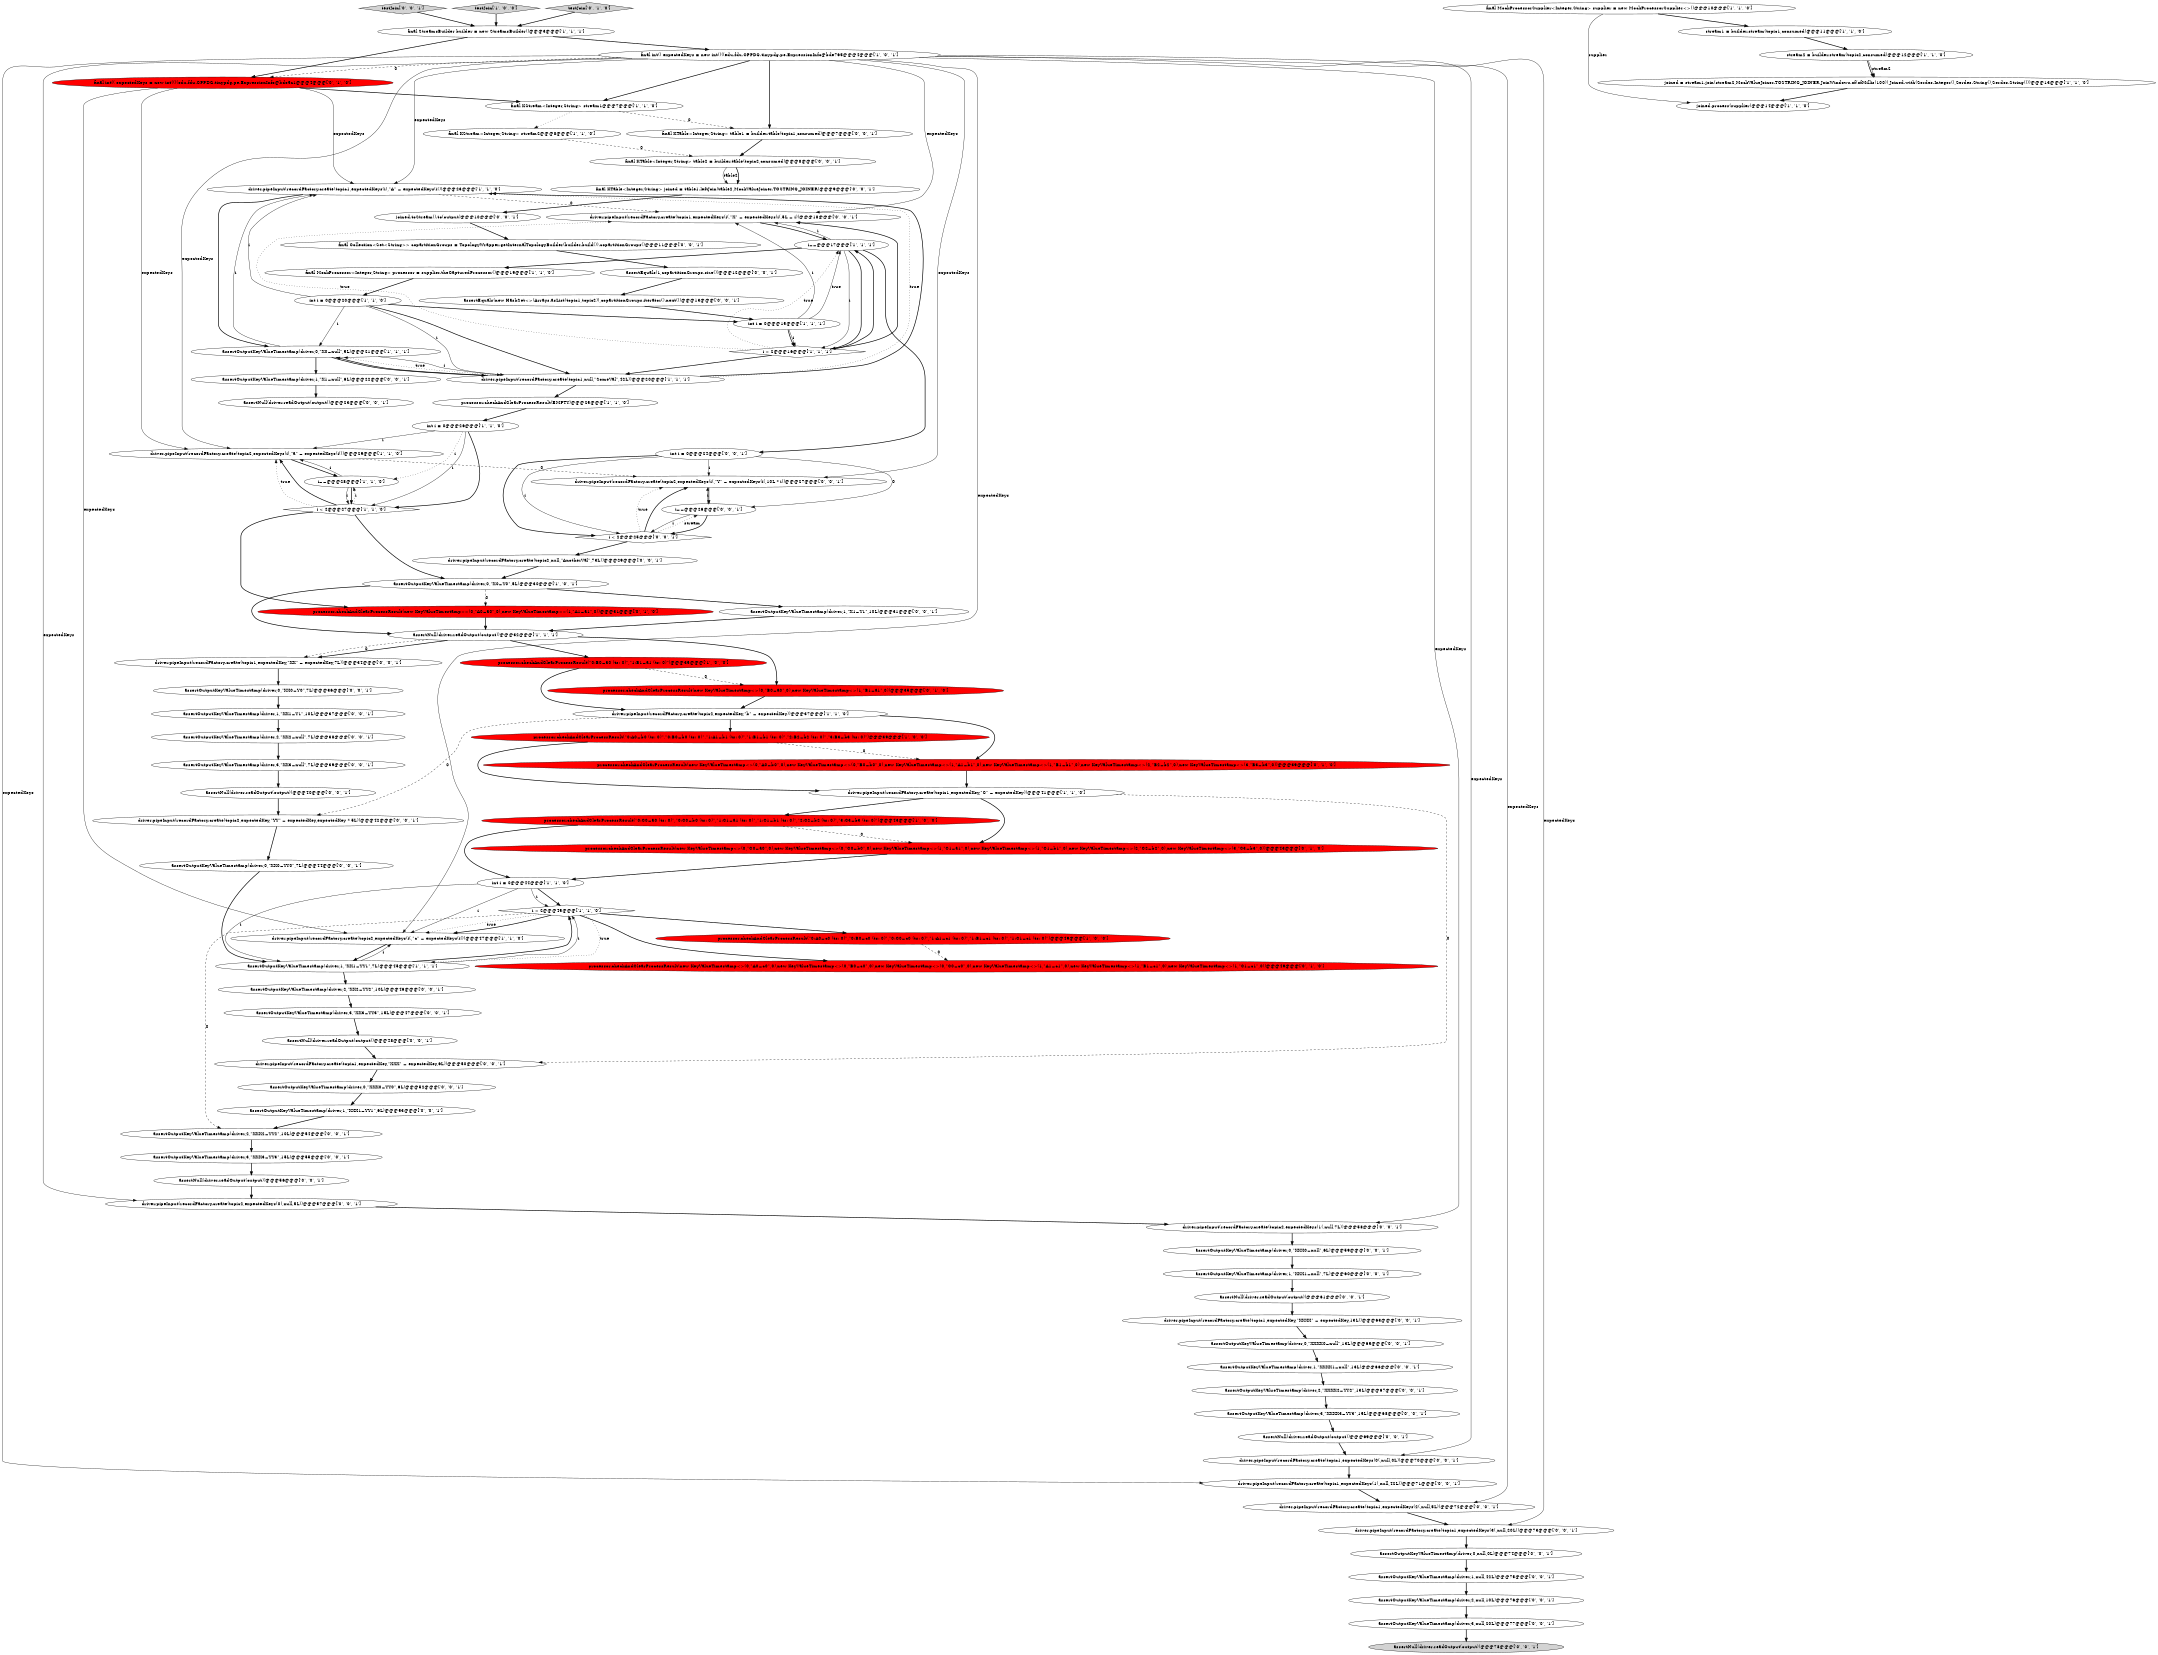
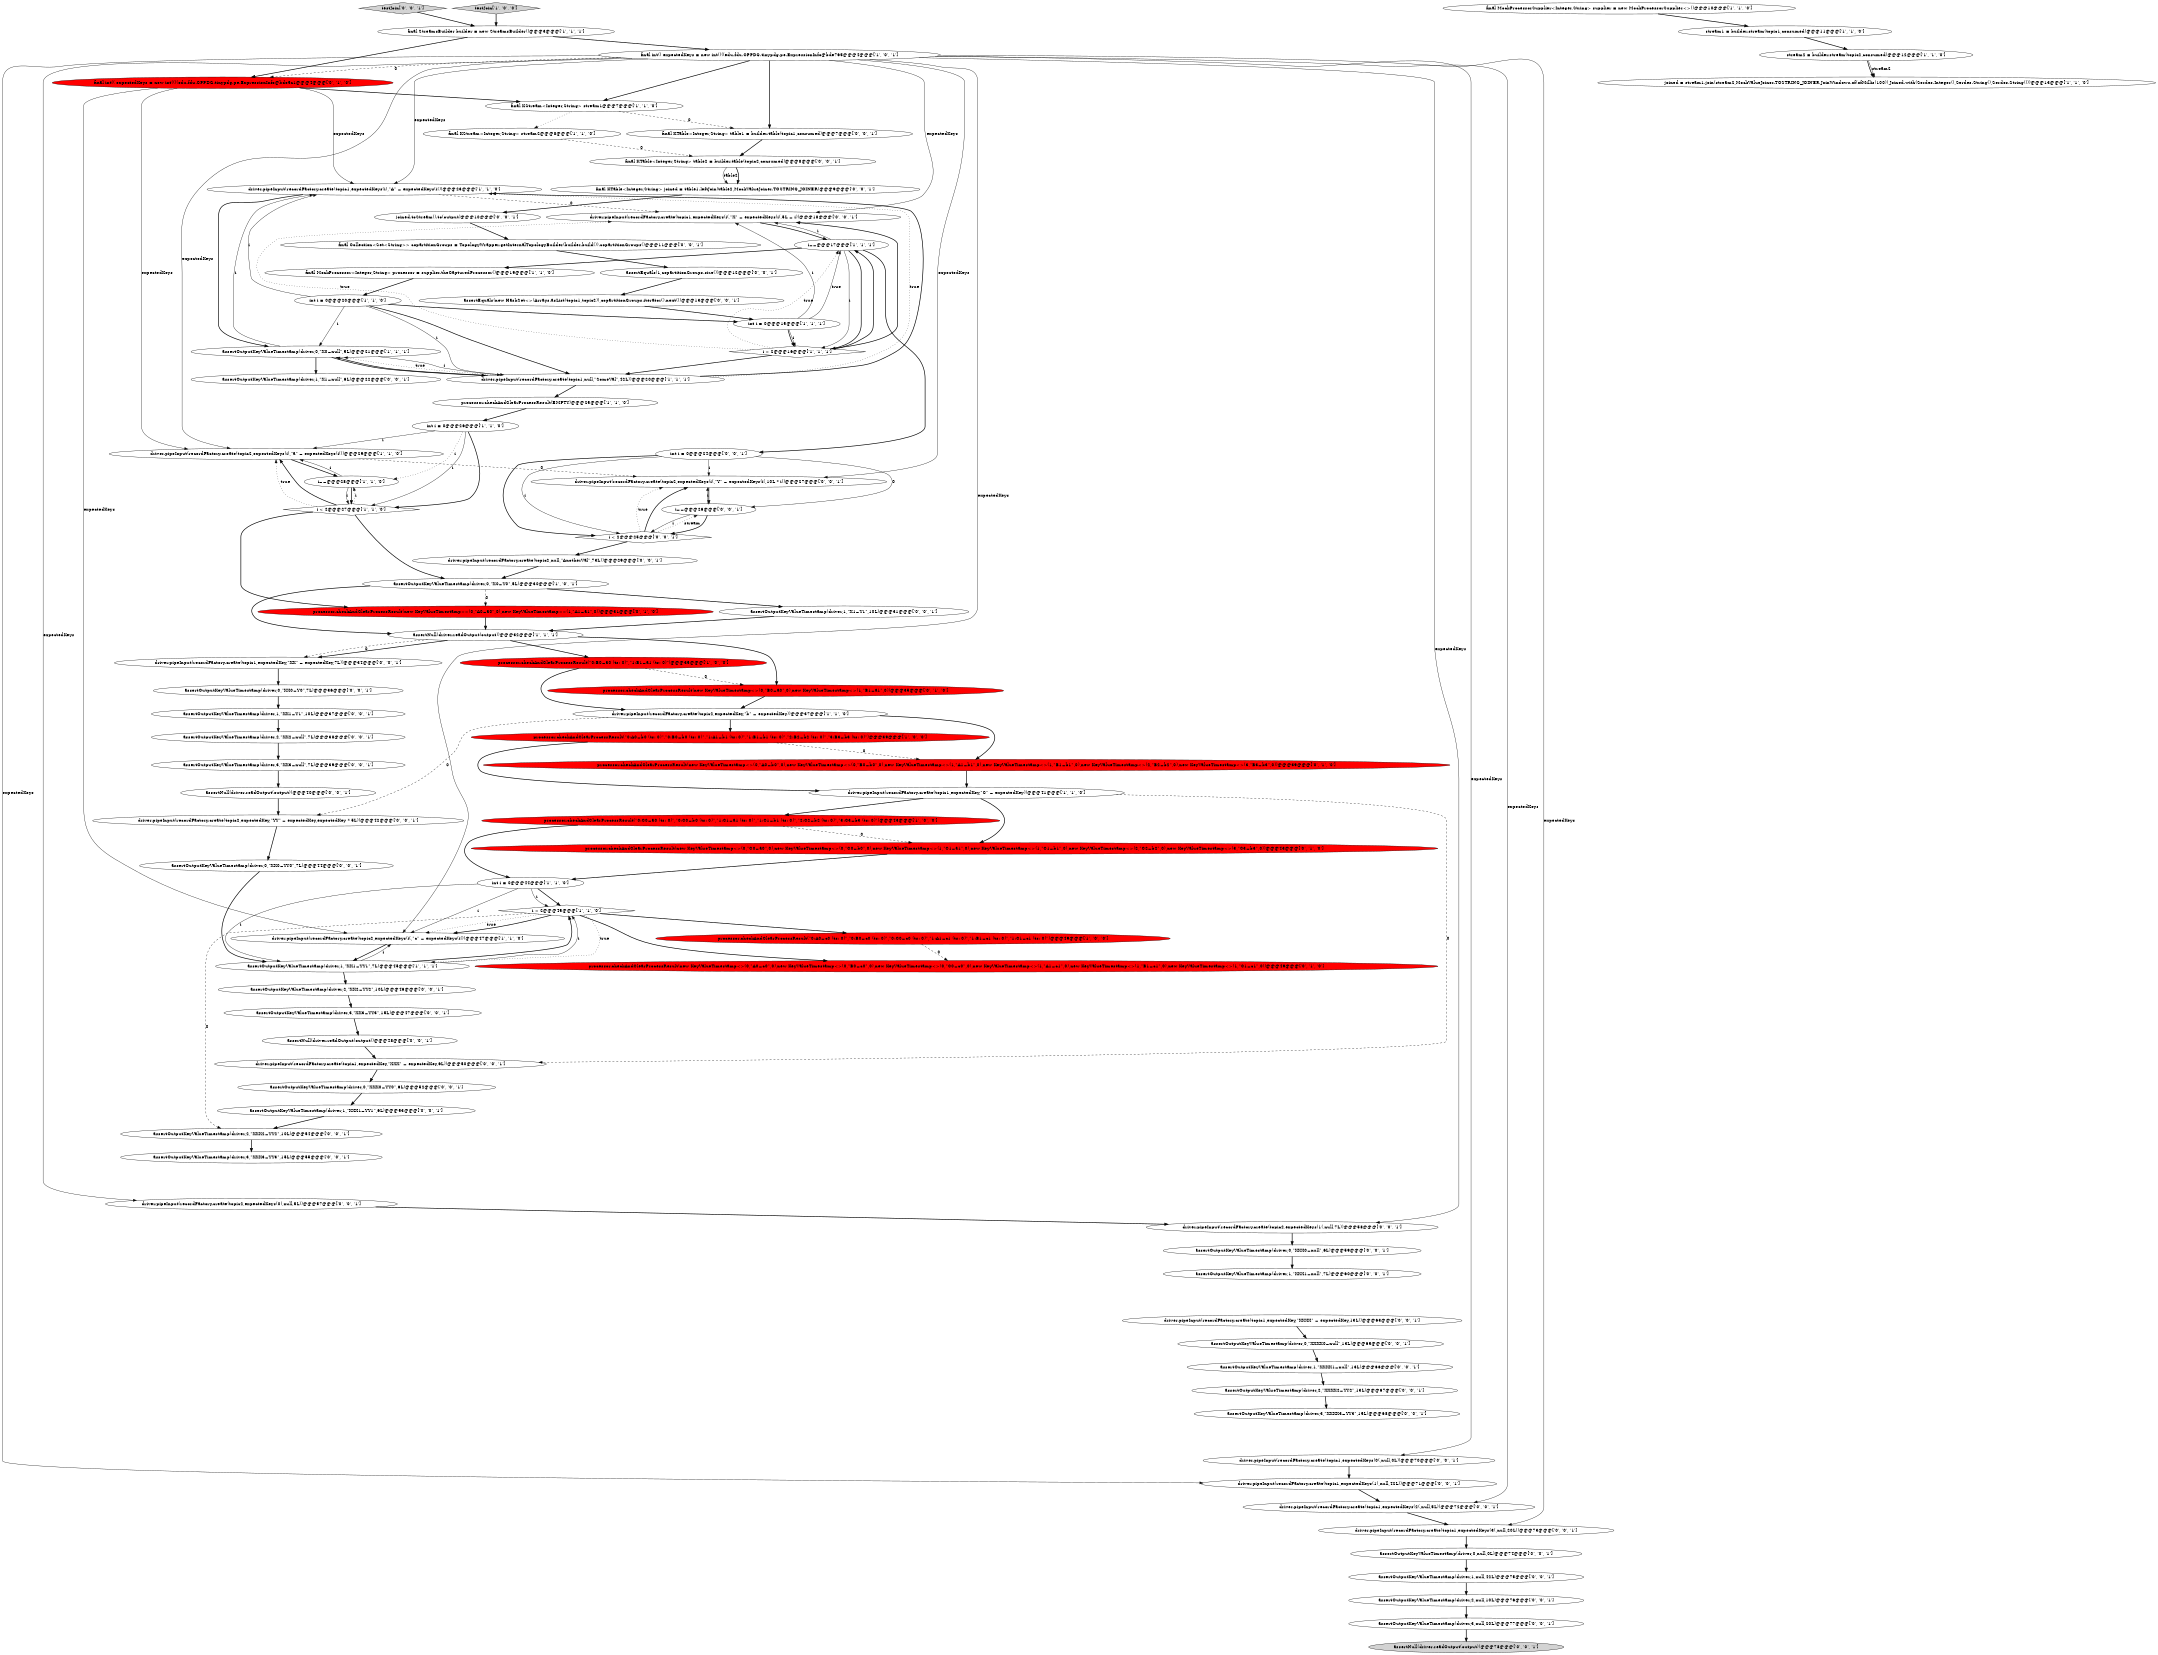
node "testJoin['0', '1', '0']": removed
node "joined.process(supplier)@@@14@@@['1', '1', '0']": removed
node "assertNull(driver.readOutput(output))@@@23@@@['0', '0', '1']": removed
node "assertNull(driver.readOutput(output))@@@56@@@['0', '0', '1']": removed
node "assertNull(driver.readOutput(output))@@@61@@@['0', '0', '1']": removed
node "assertNull(driver.readOutput(output))@@@69@@@['0', '0', '1']": removed
